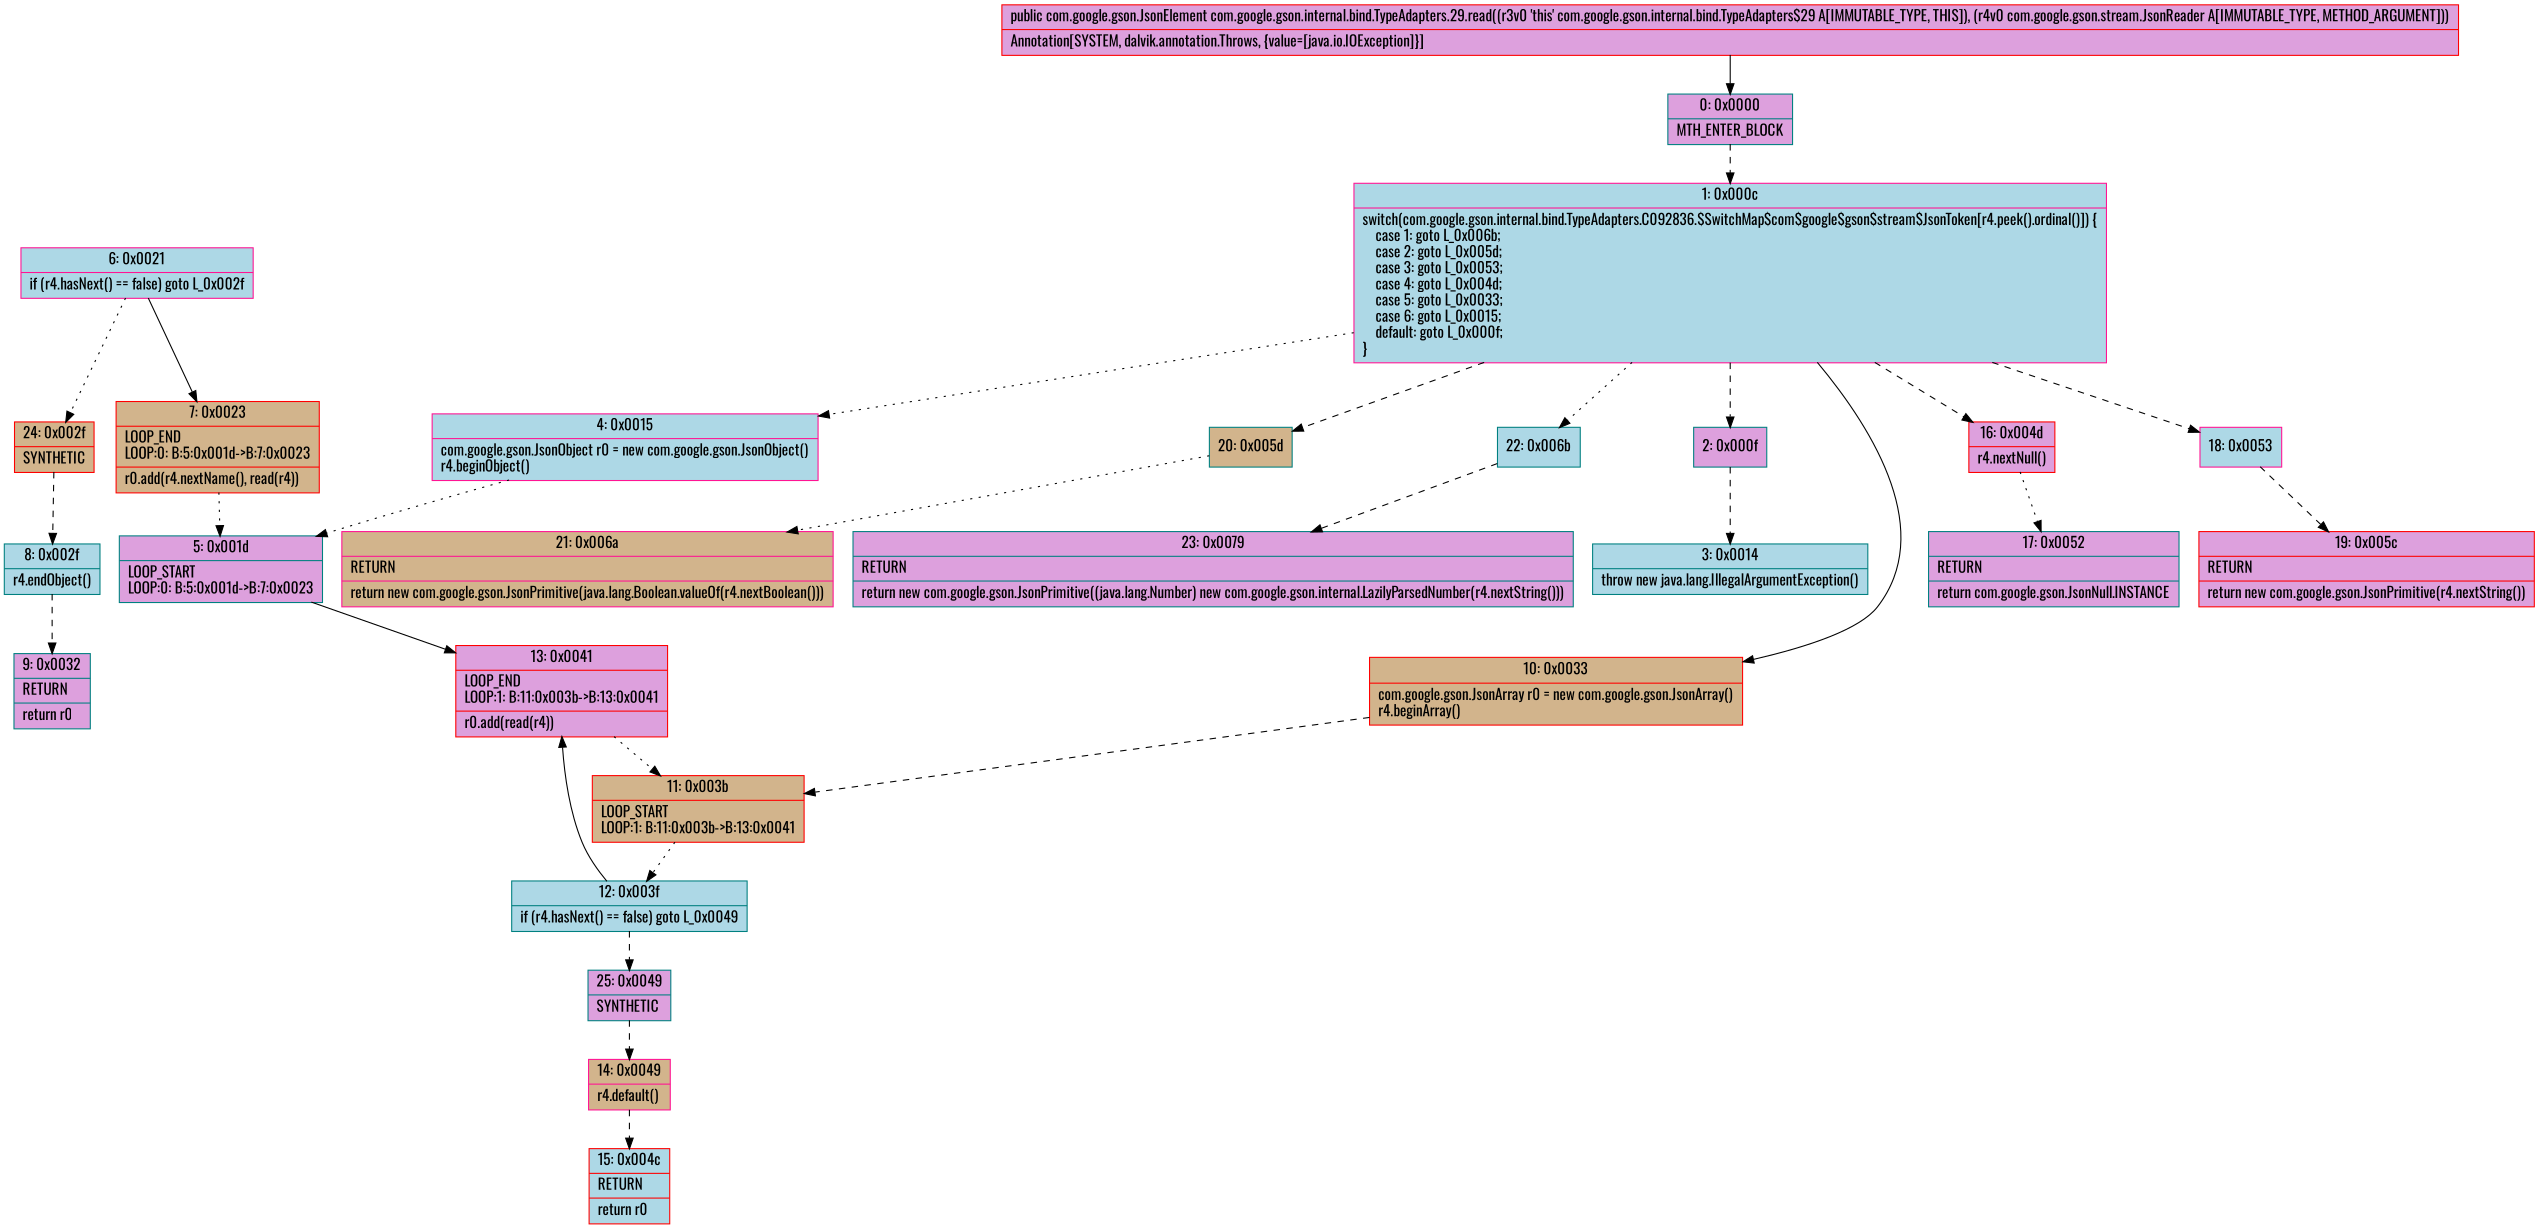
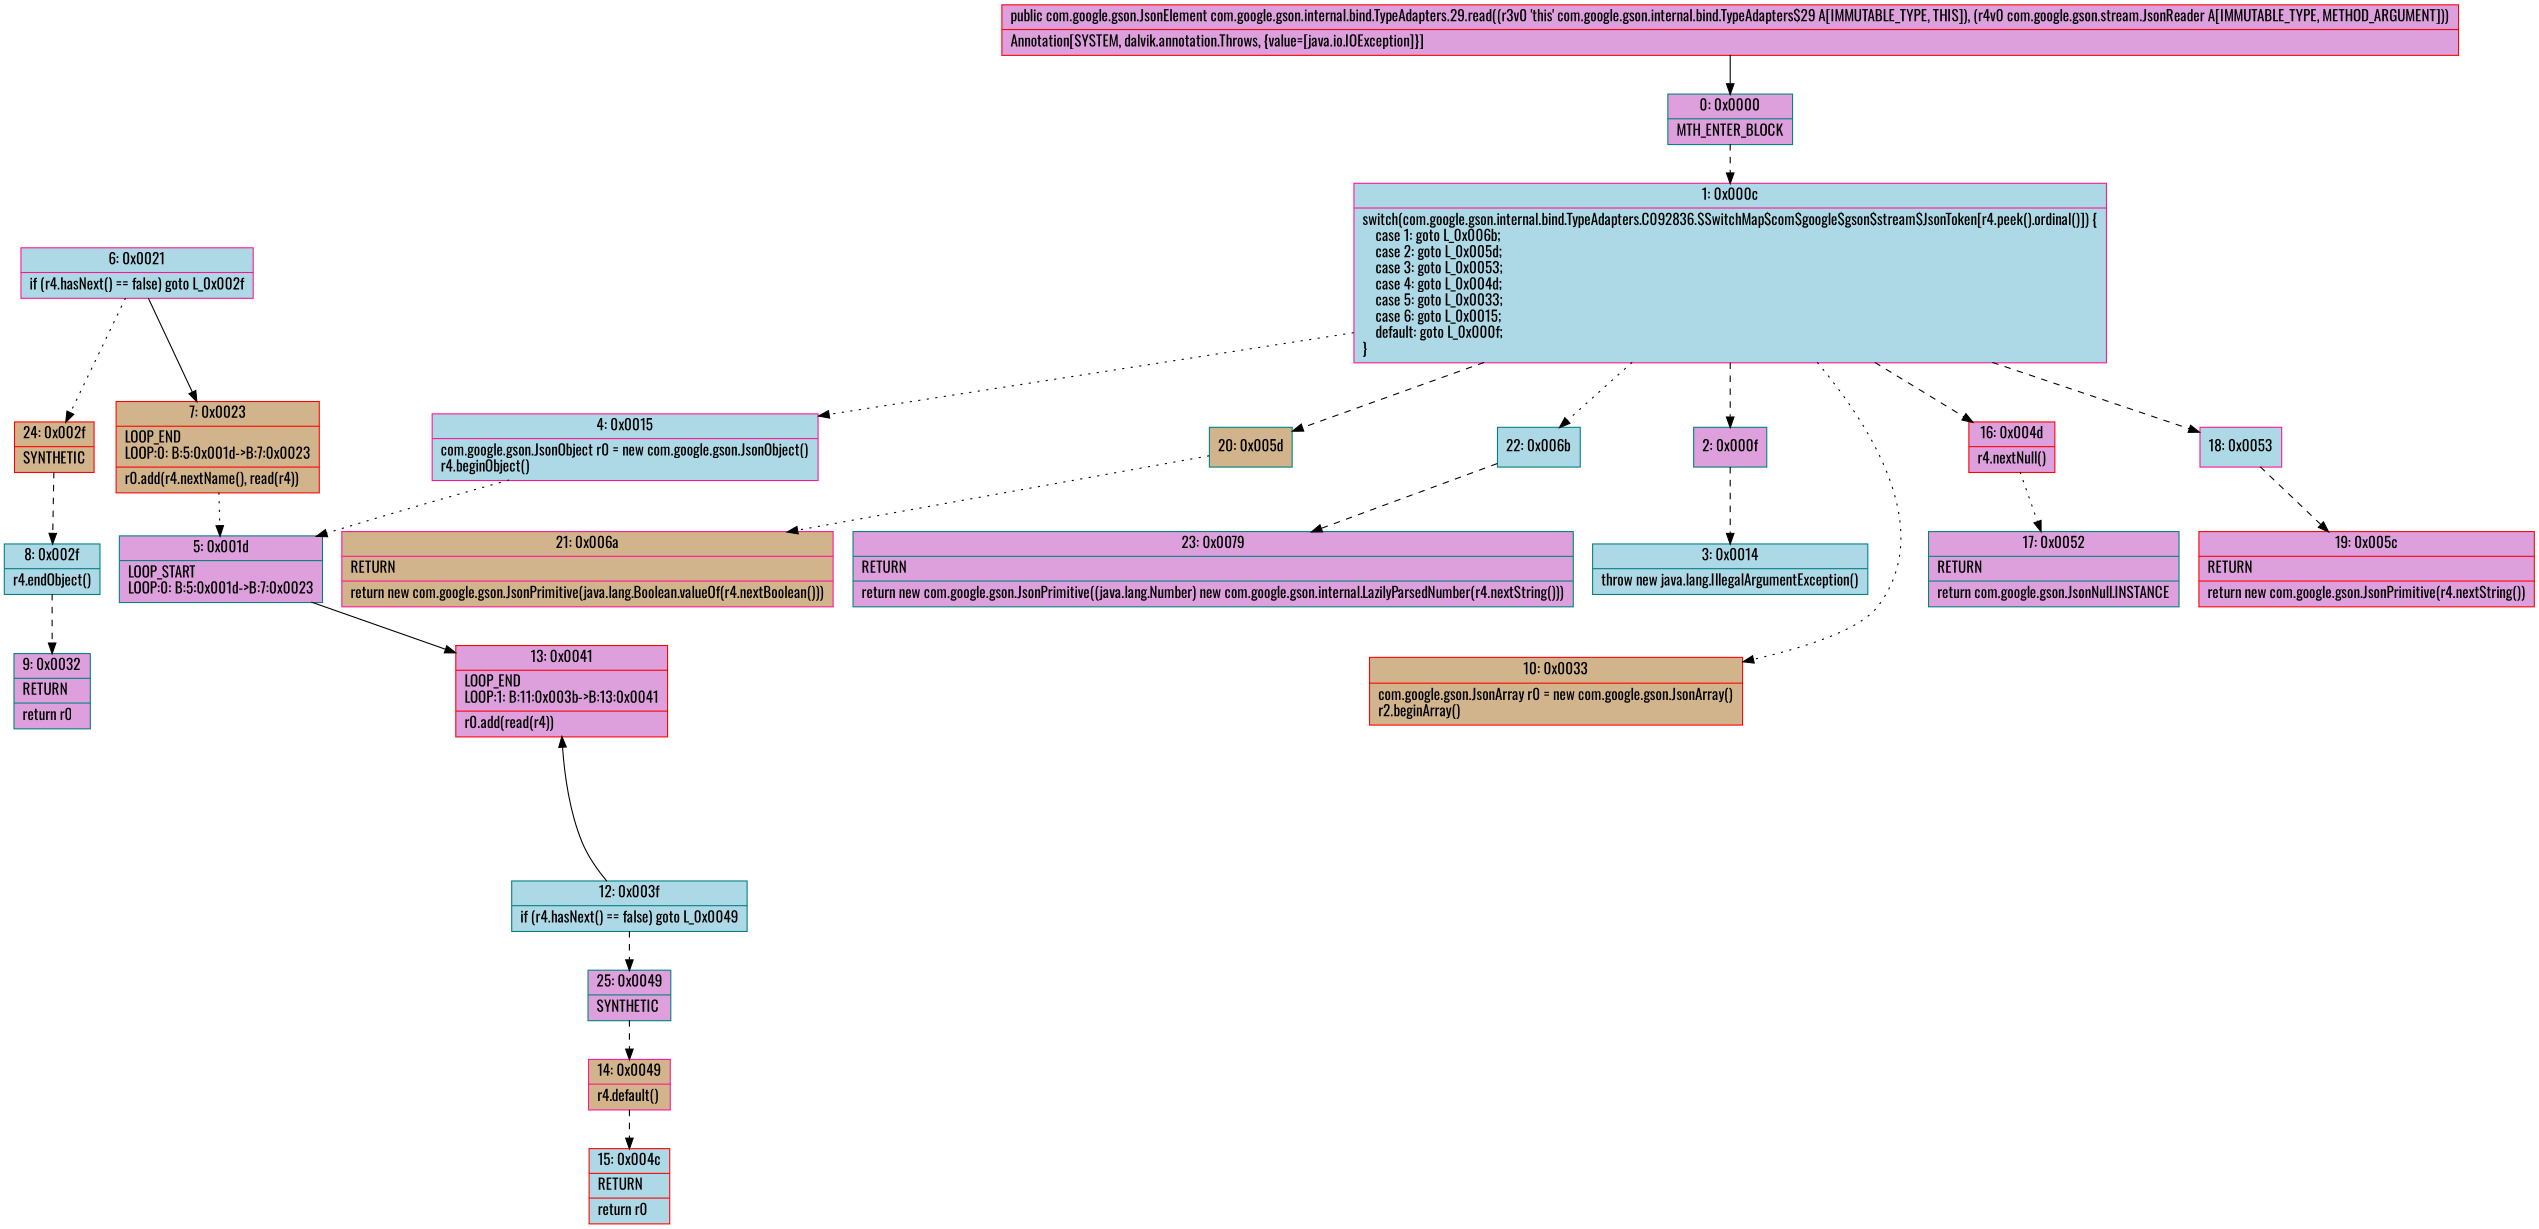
edge "1: 0x000c" -> "10: 0x0033": style solid -> dotted
node "10: 0x0033": text "r4.beginArray()" -> "r2.beginArray()"
node "11: 0x003b": removed
